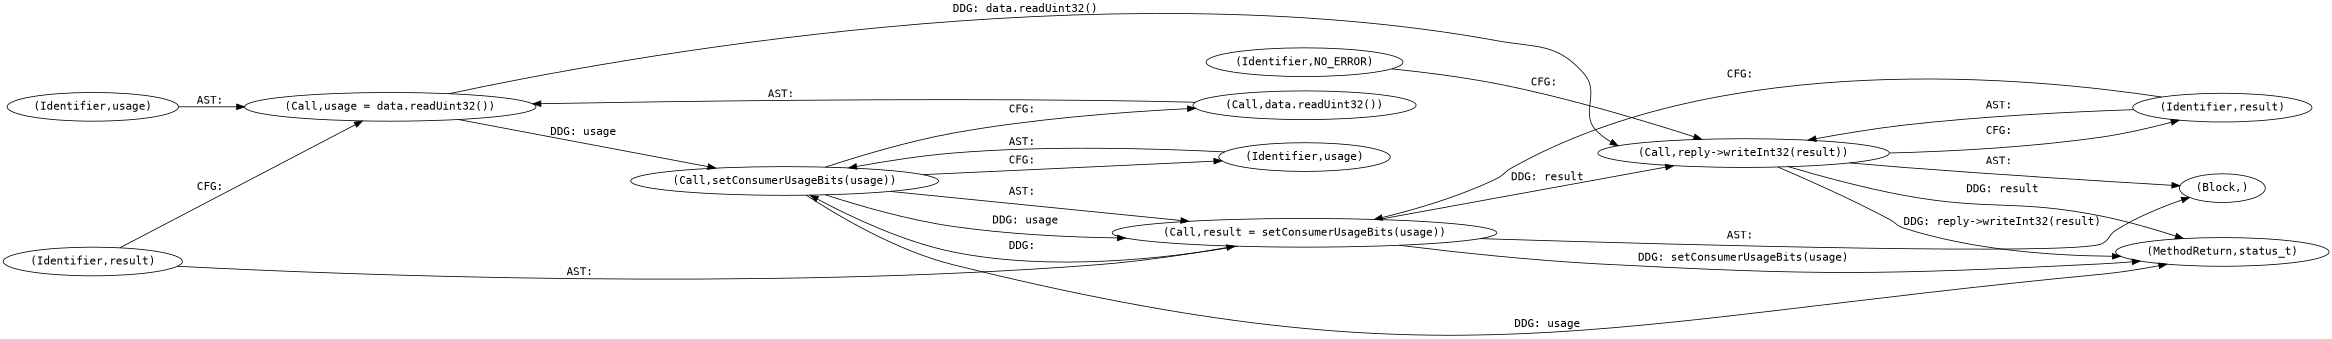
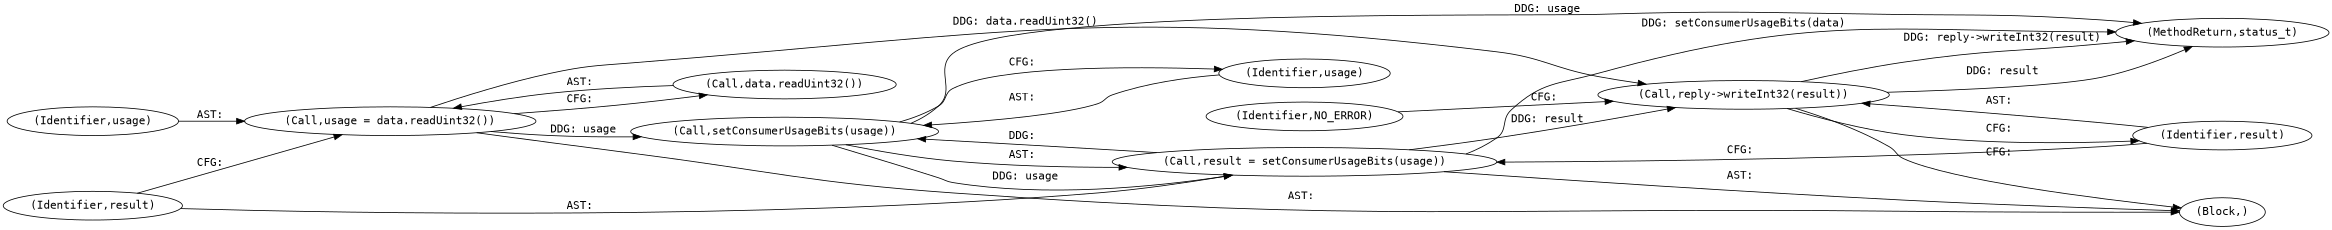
edge "(Call,setConsumerUsageBits(usage))" -> "(Call,data.readUint32())": now "(Call,usage = data.readUint32())" -> "(Call,data.readUint32())"
edge "(Call,reply->writeInt32(result))" -> "(Block,)": label "AST: " -> "CFG: "
edge "(Call,usage = data.readUint32())" -> "(Block,)": added, label "AST:"
edge "(Call,result = setConsumerUsageBits(usage))" -> "(MethodReturn,status_t)": label "DDG: setConsumerUsageBits(usage)" -> "DDG: setConsumerUsageBits(data)"
